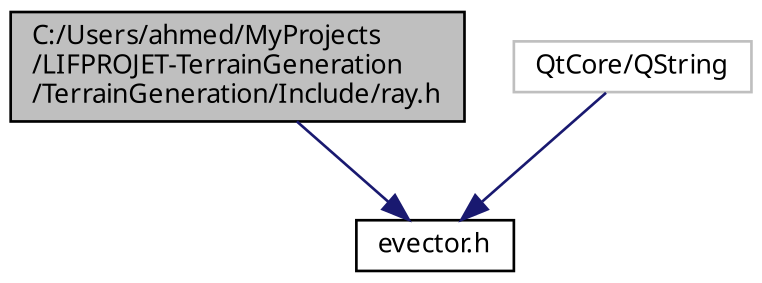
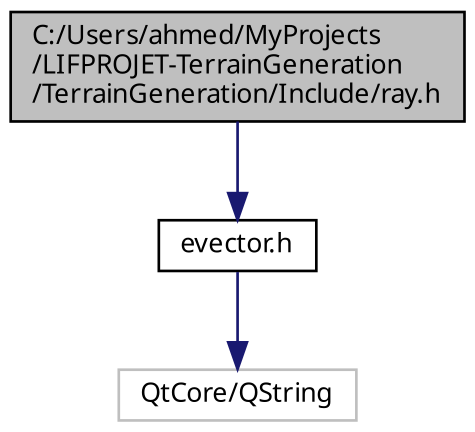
edge "QtCore/QString" -> "evector.h": reversed
